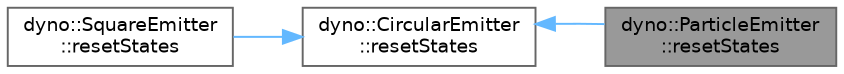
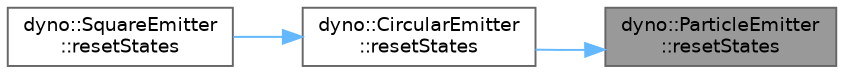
edge "dyno::ParticleEmitter ::resetStates" -> "dyno::CircularEmitter ::resetStates": reversed
